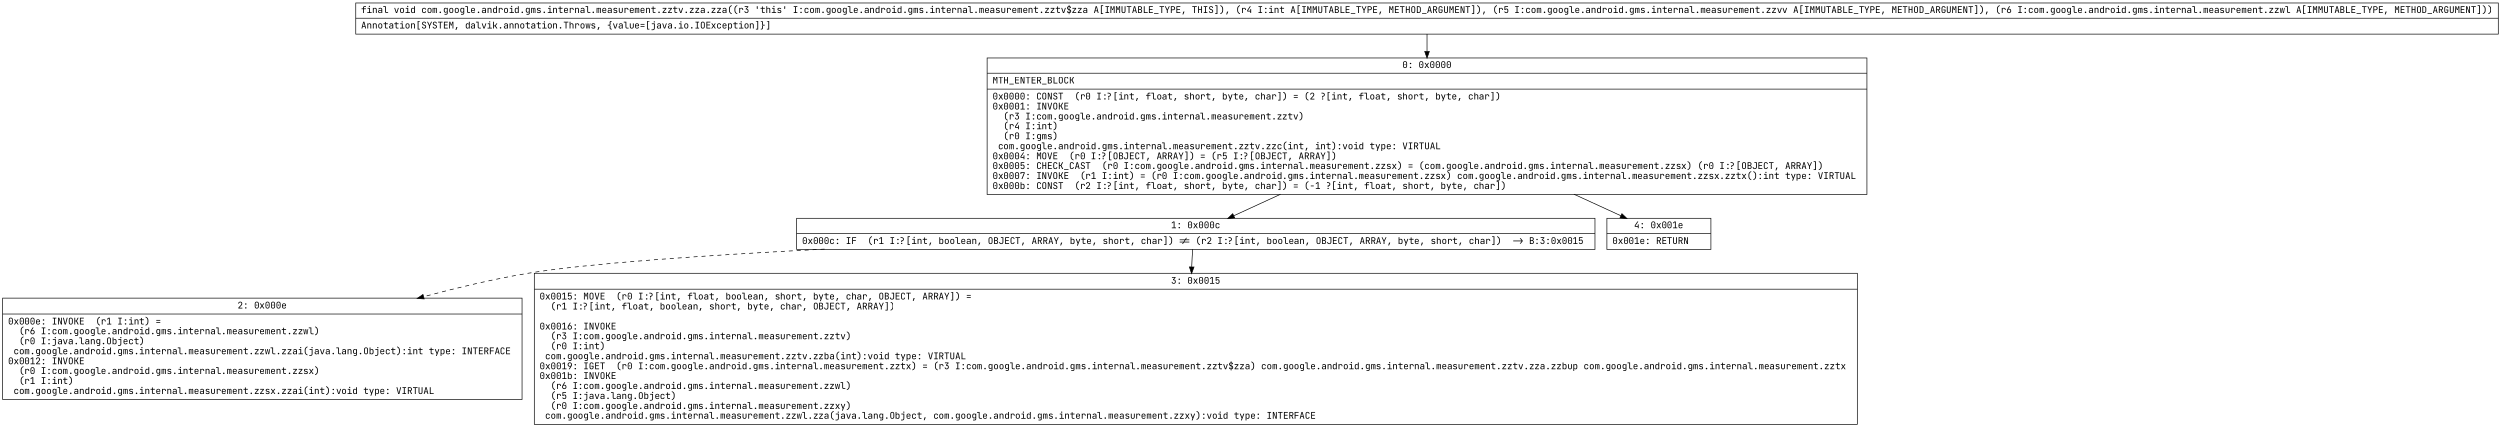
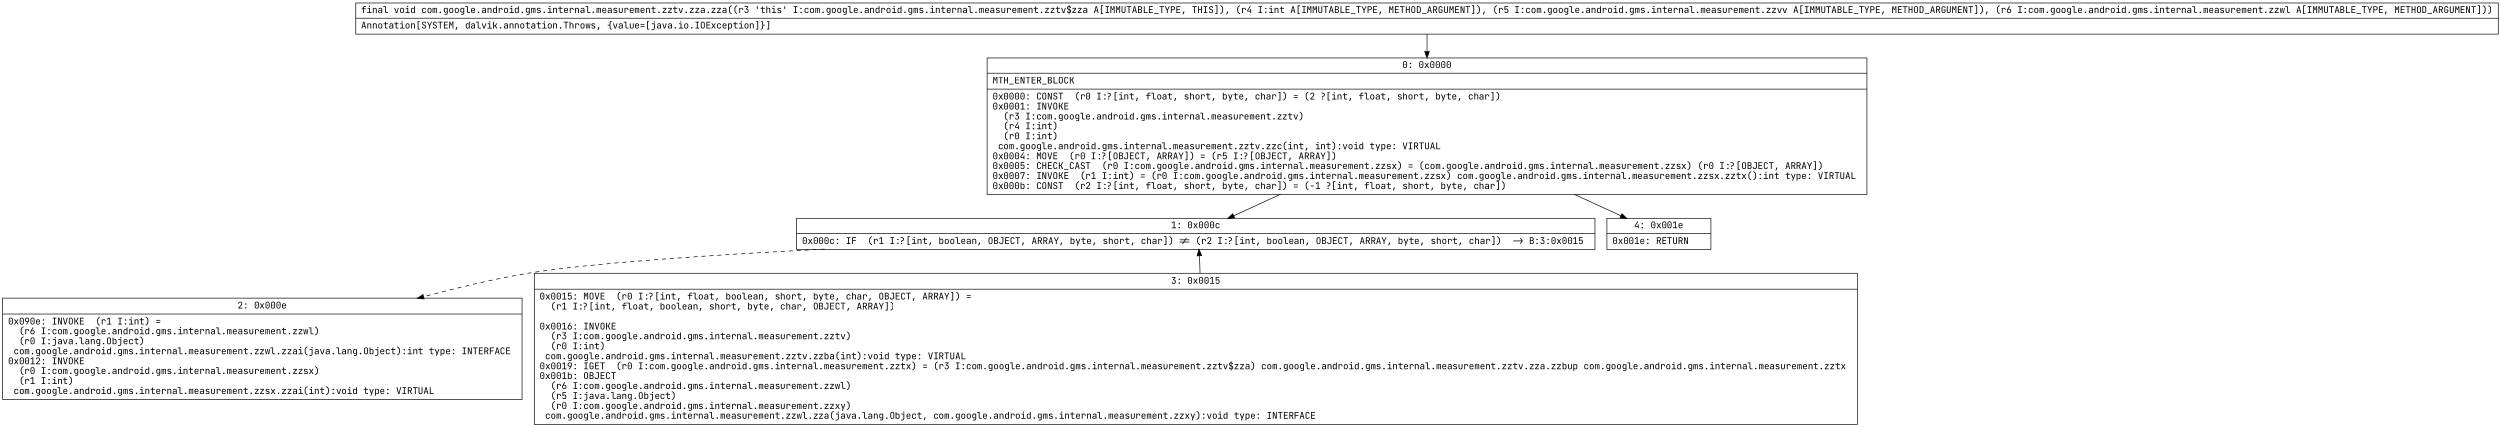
node "0: 0x0000": text "(r0 I:gms)" -> "(r0 I:int)"
edge "1: 0x000c" -> "3: 0x0015": reversed
node "2: 0x000e": text "0x000e: INVOKE  (r1 I:int) =" -> "0x090e: INVOKE  (r1 I:int) ="
node "3: 0x0015": text "0x001b: INVOKE" -> "0x001b: OBJECT"
